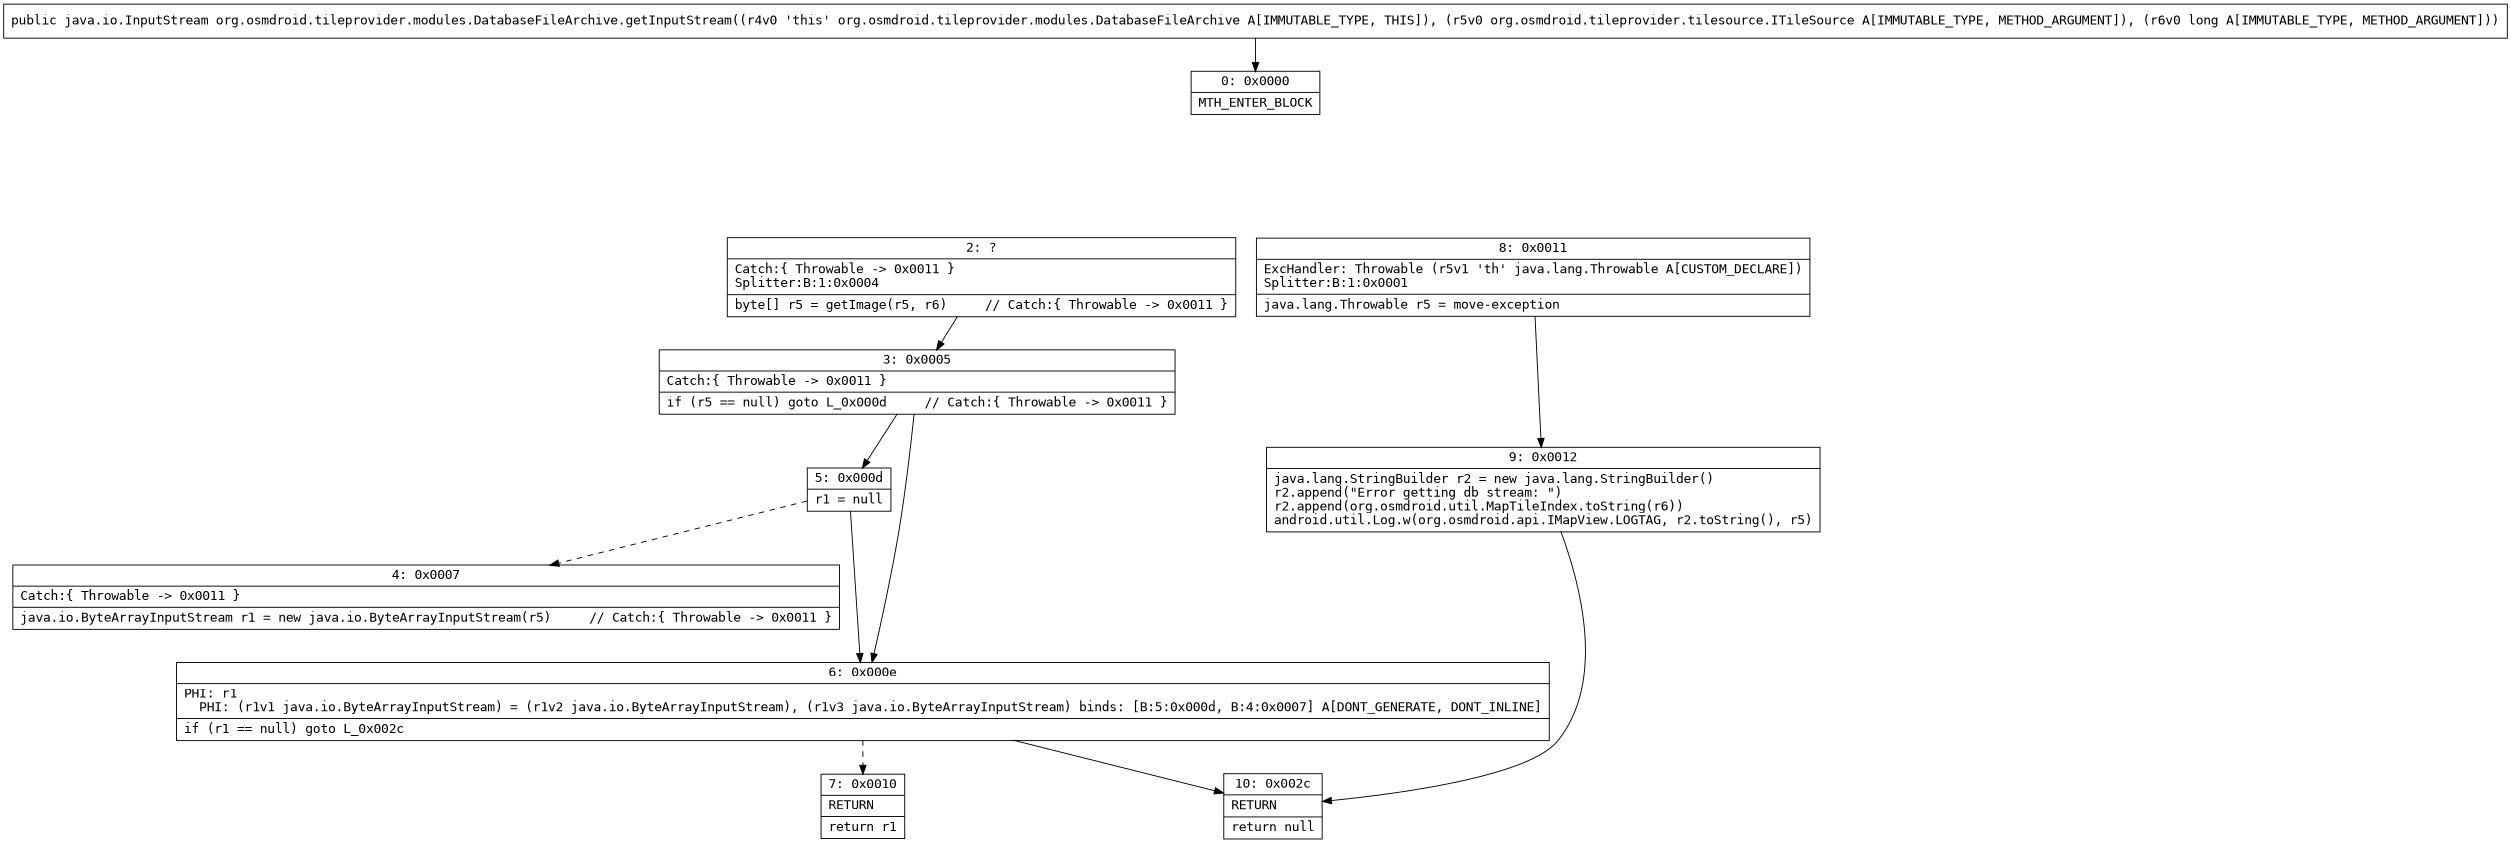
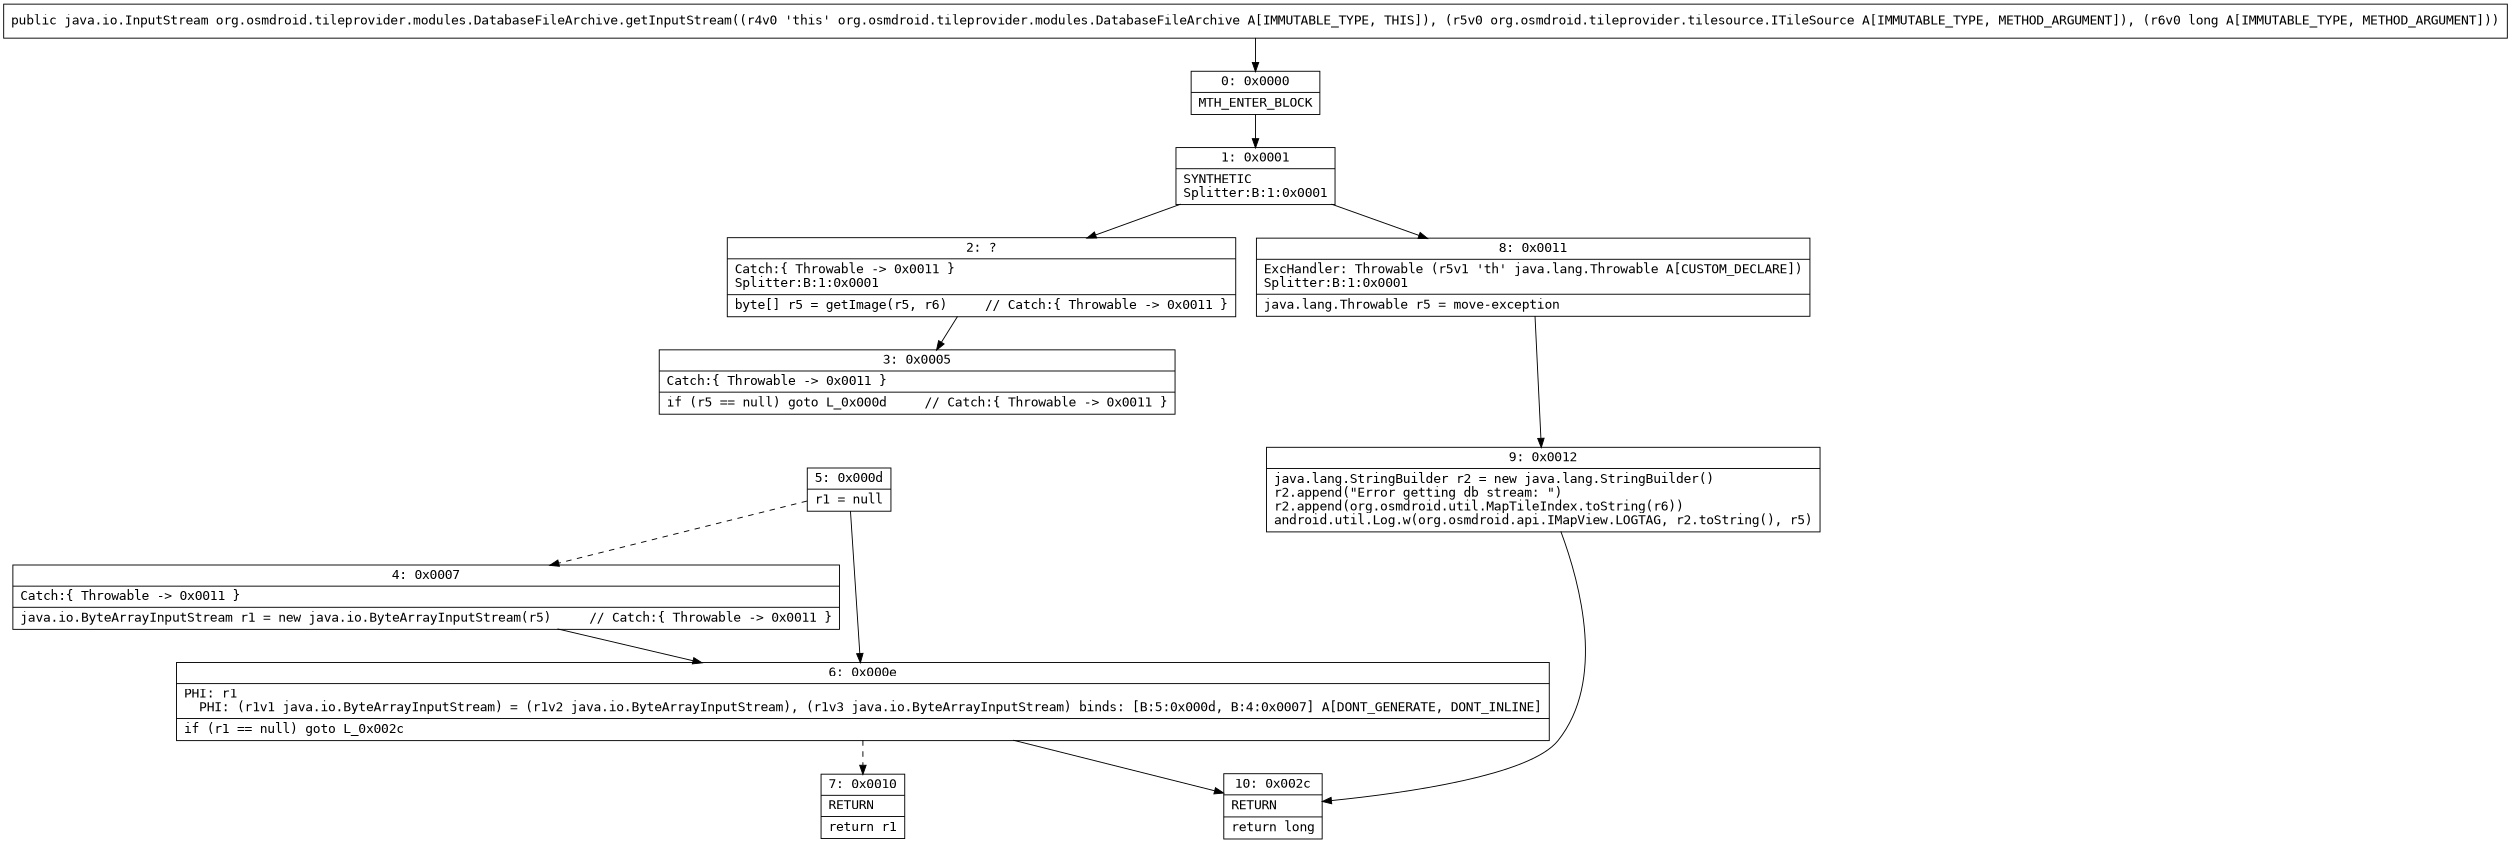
node "1: 0x0001": added
node "2: ?": text "Splitter:B:1:0x0004" -> "Splitter:B:1:0x0001"
edge "3: 0x0005" -> "5: 0x000d": removed
edge "3: 0x0005" -> "6: 0x000e": now "4: 0x0007" -> "6: 0x000e"
node "10: 0x002c": text "return null" -> "return long"
